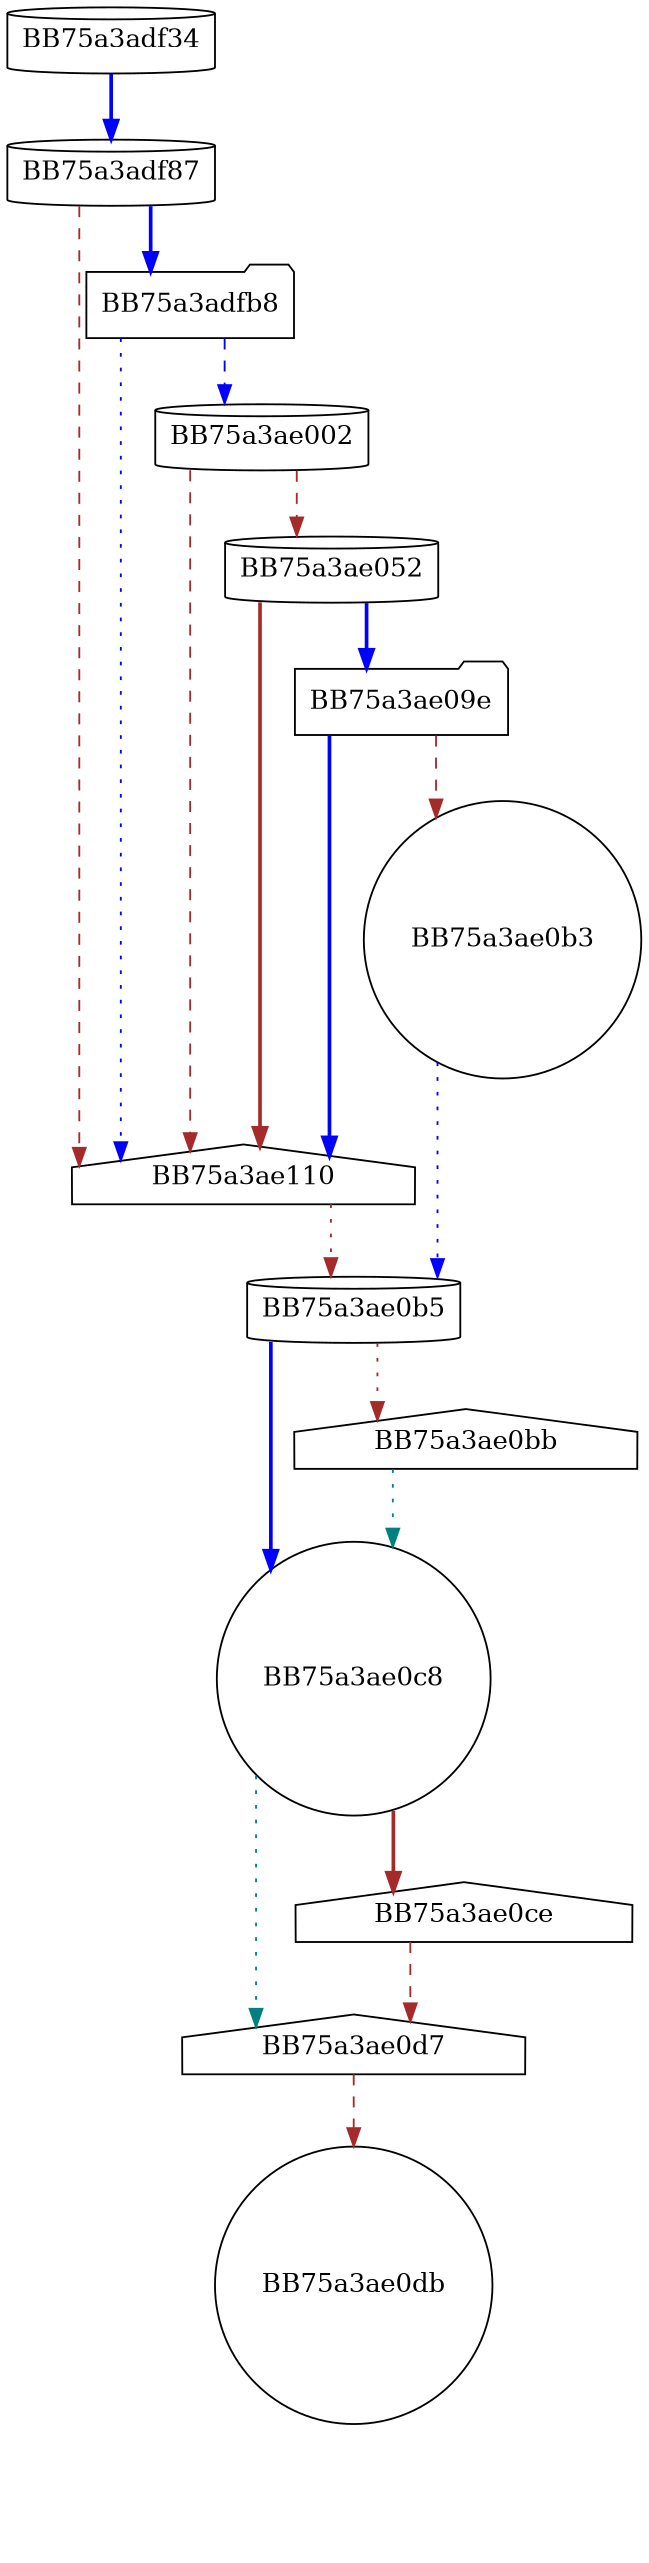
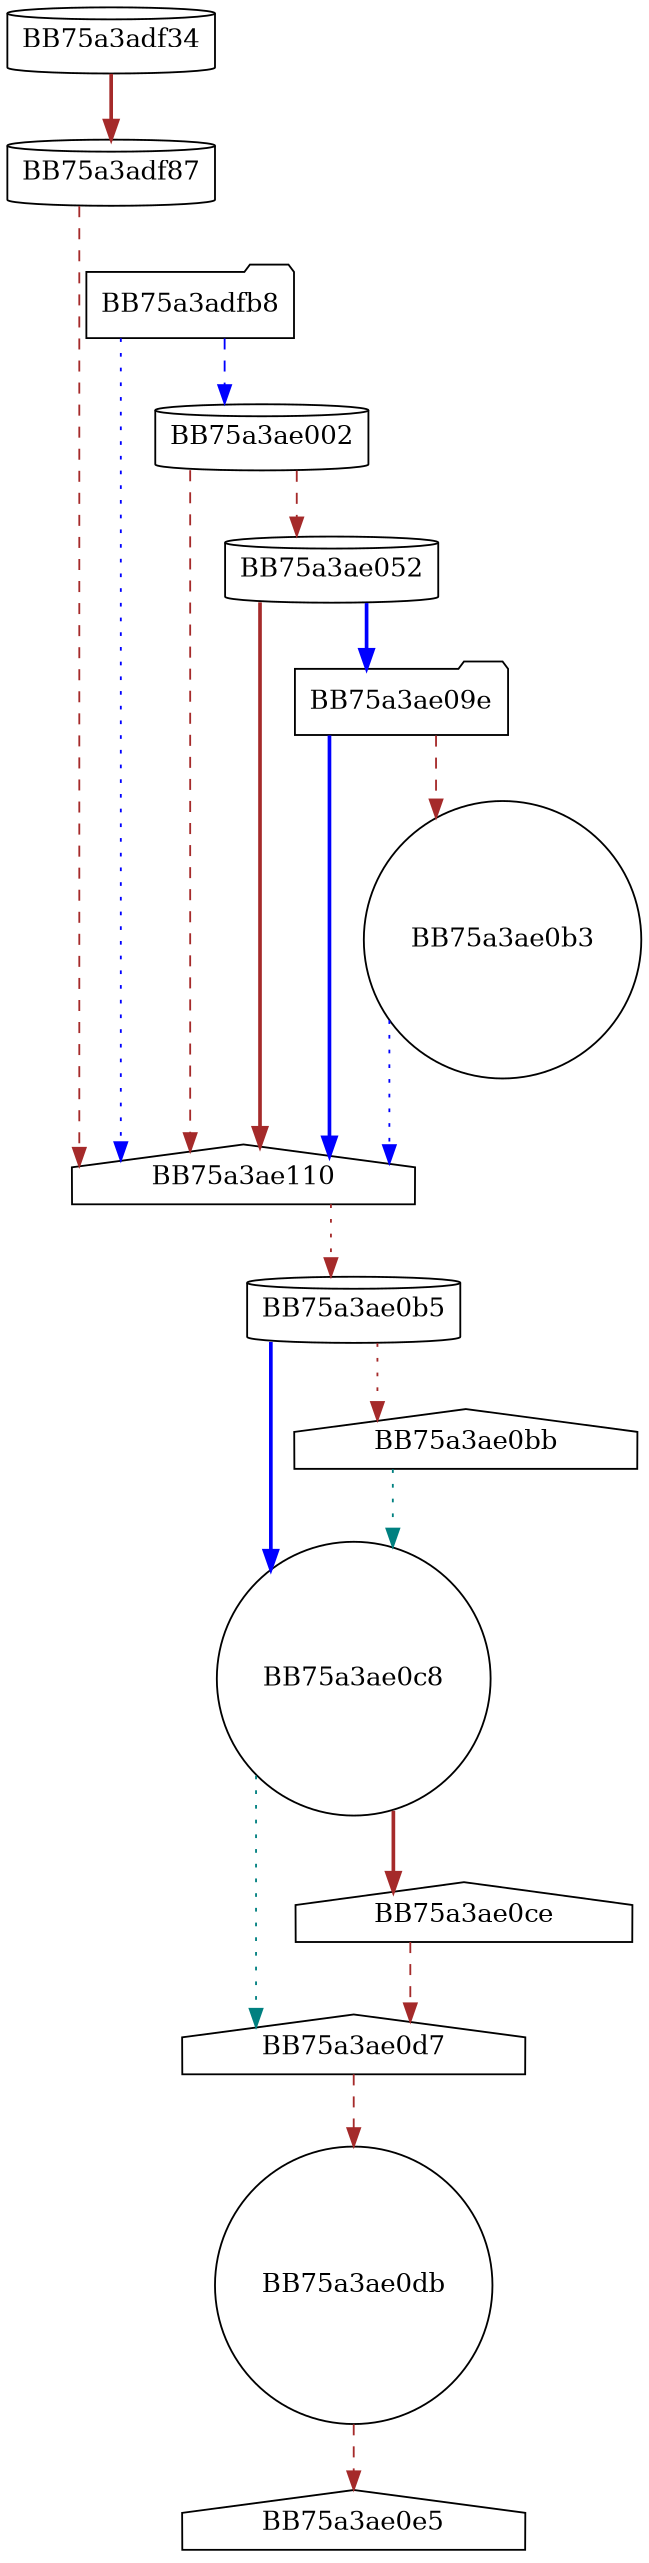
edge "BB75a3adf34" -> "BB75a3adf87": color blue -> brown
edge "BB75a3adf87" -> "BB75a3adfb8": removed
edge "BB75a3ae0b3" -> "BB75a3ae0b5": now "BB75a3ae0b3" -> "BB75a3ae110"
node "BB75a3ae0e5": added
